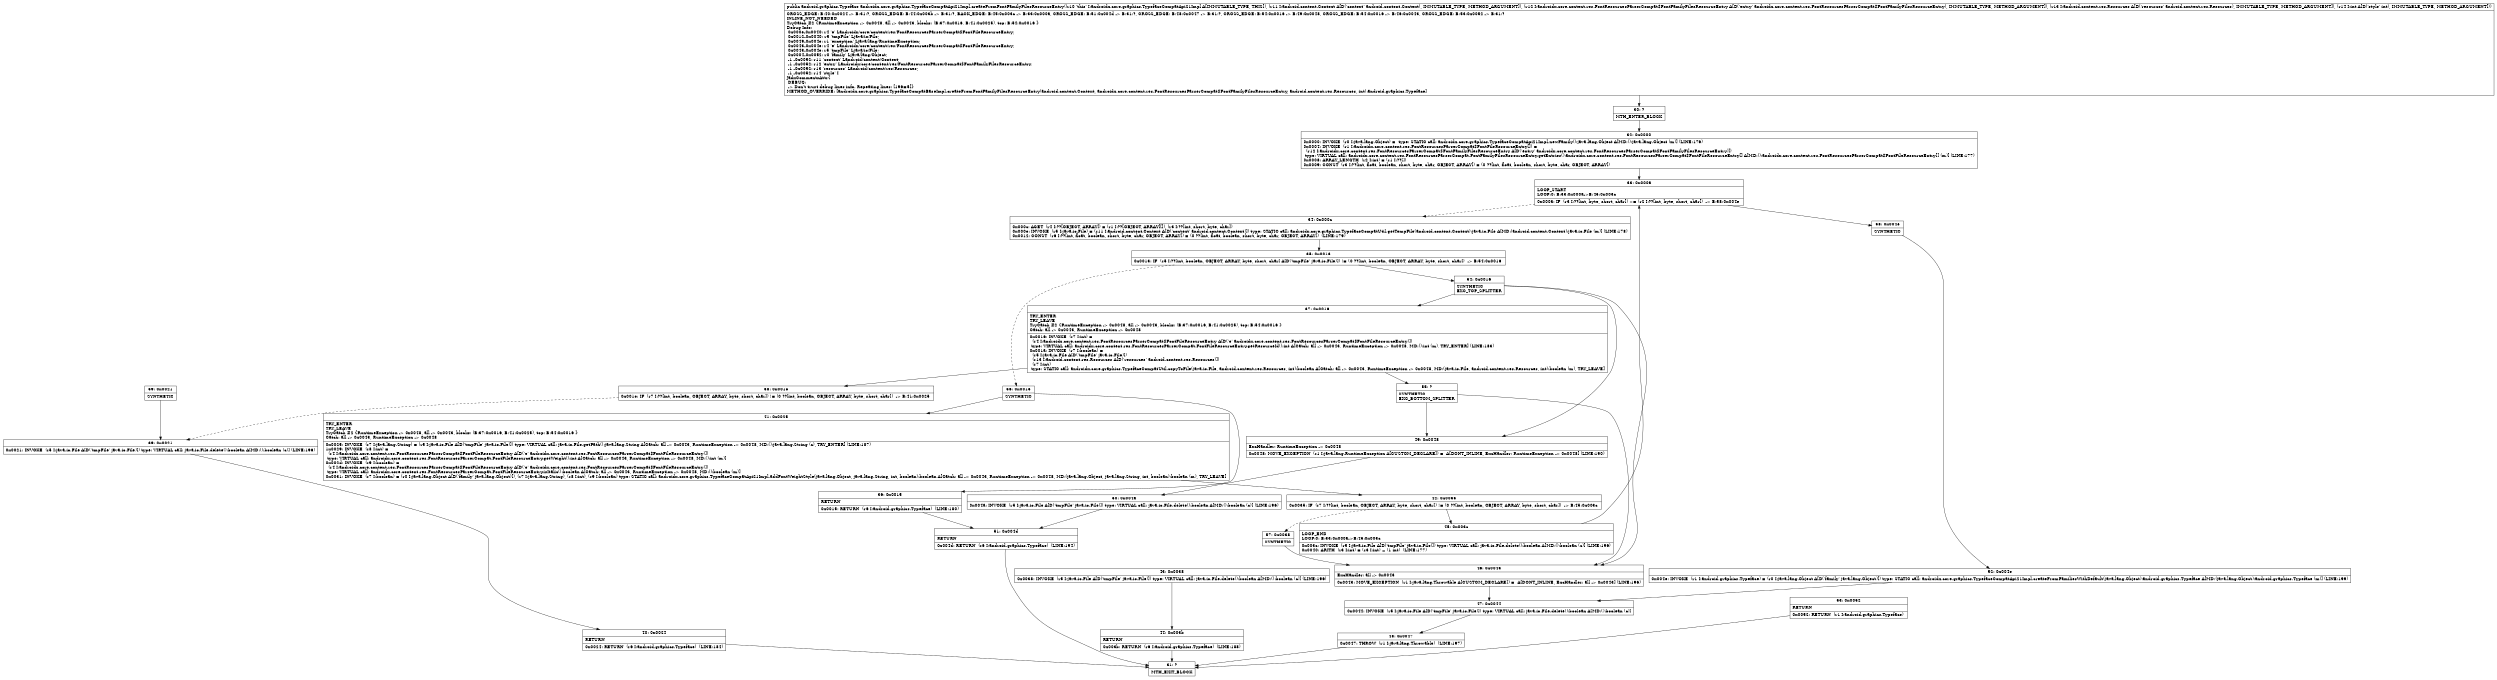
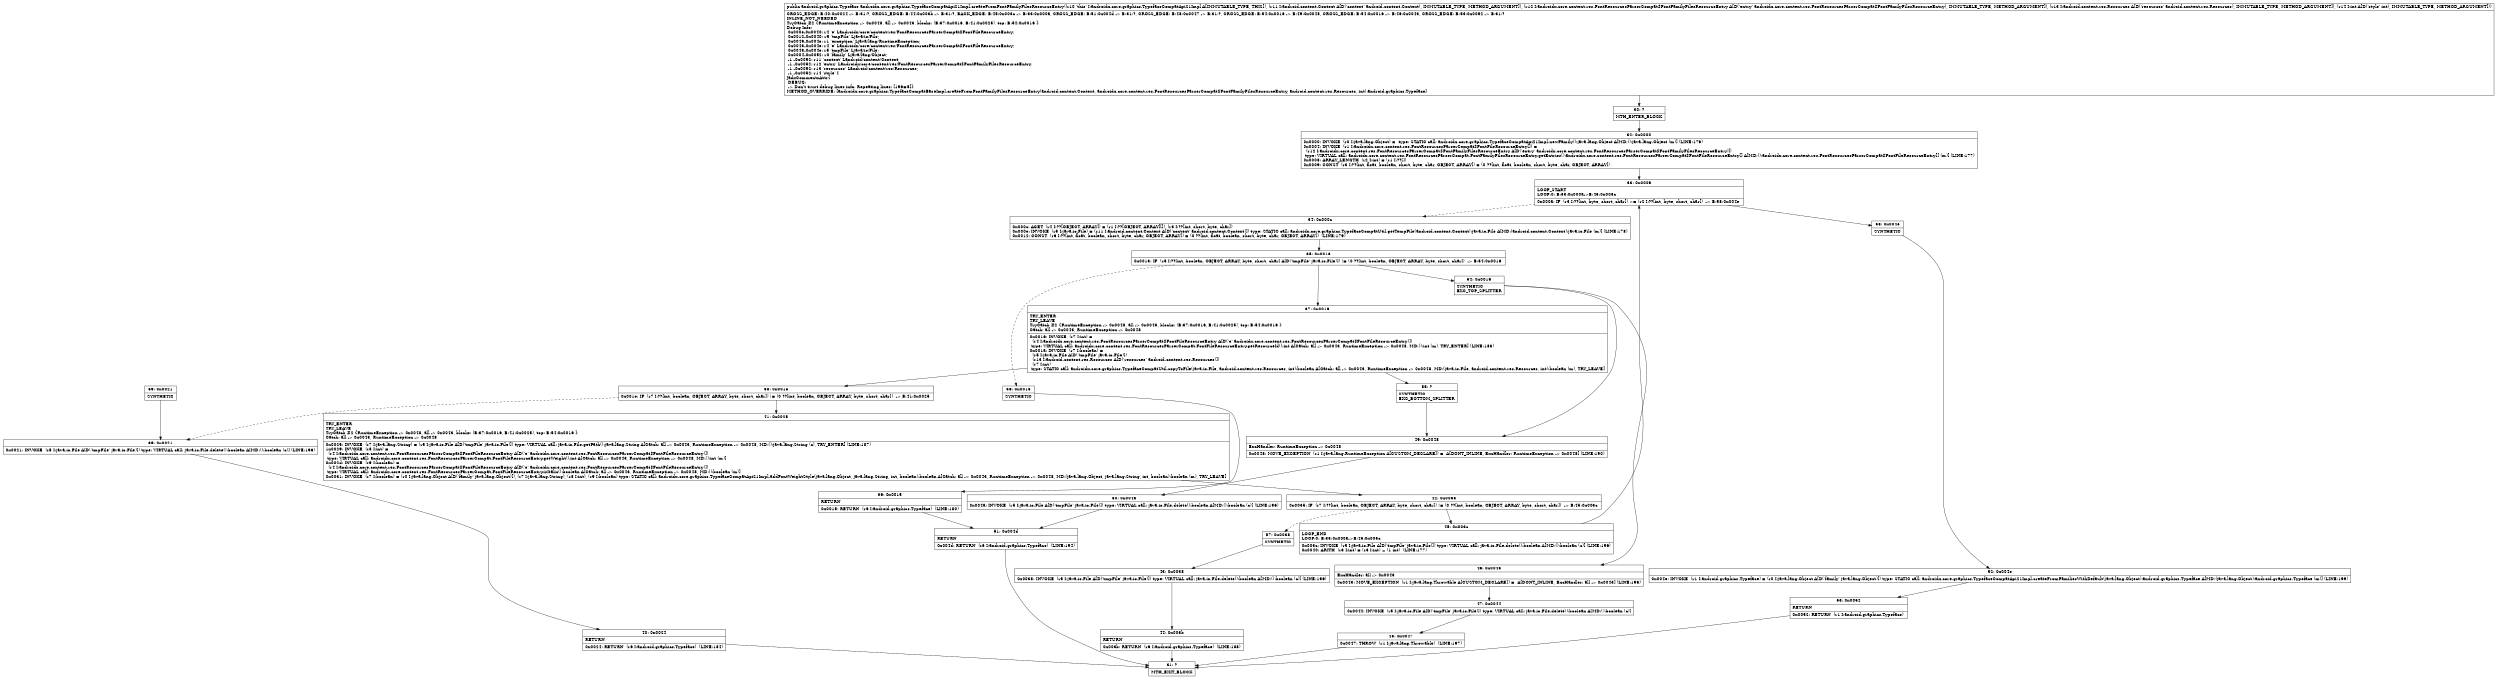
edge "54: 0x0016" -> "37: 0x0016": now "35: 0x0013" -> "37: 0x0016"
edge "56: 0x0015" -> "41: 0x0025": now "38: 0x001e" -> "41: 0x0025"
edge "55: ?" -> "46: 0x0043": removed
edge "57: 0x0038" -> "46: 0x0043": now "57: 0x0038" -> "43: 0x0038"
edge "52: 0x004e" -> "47: 0x0044": now "52: 0x004e" -> "53: 0x0052"
